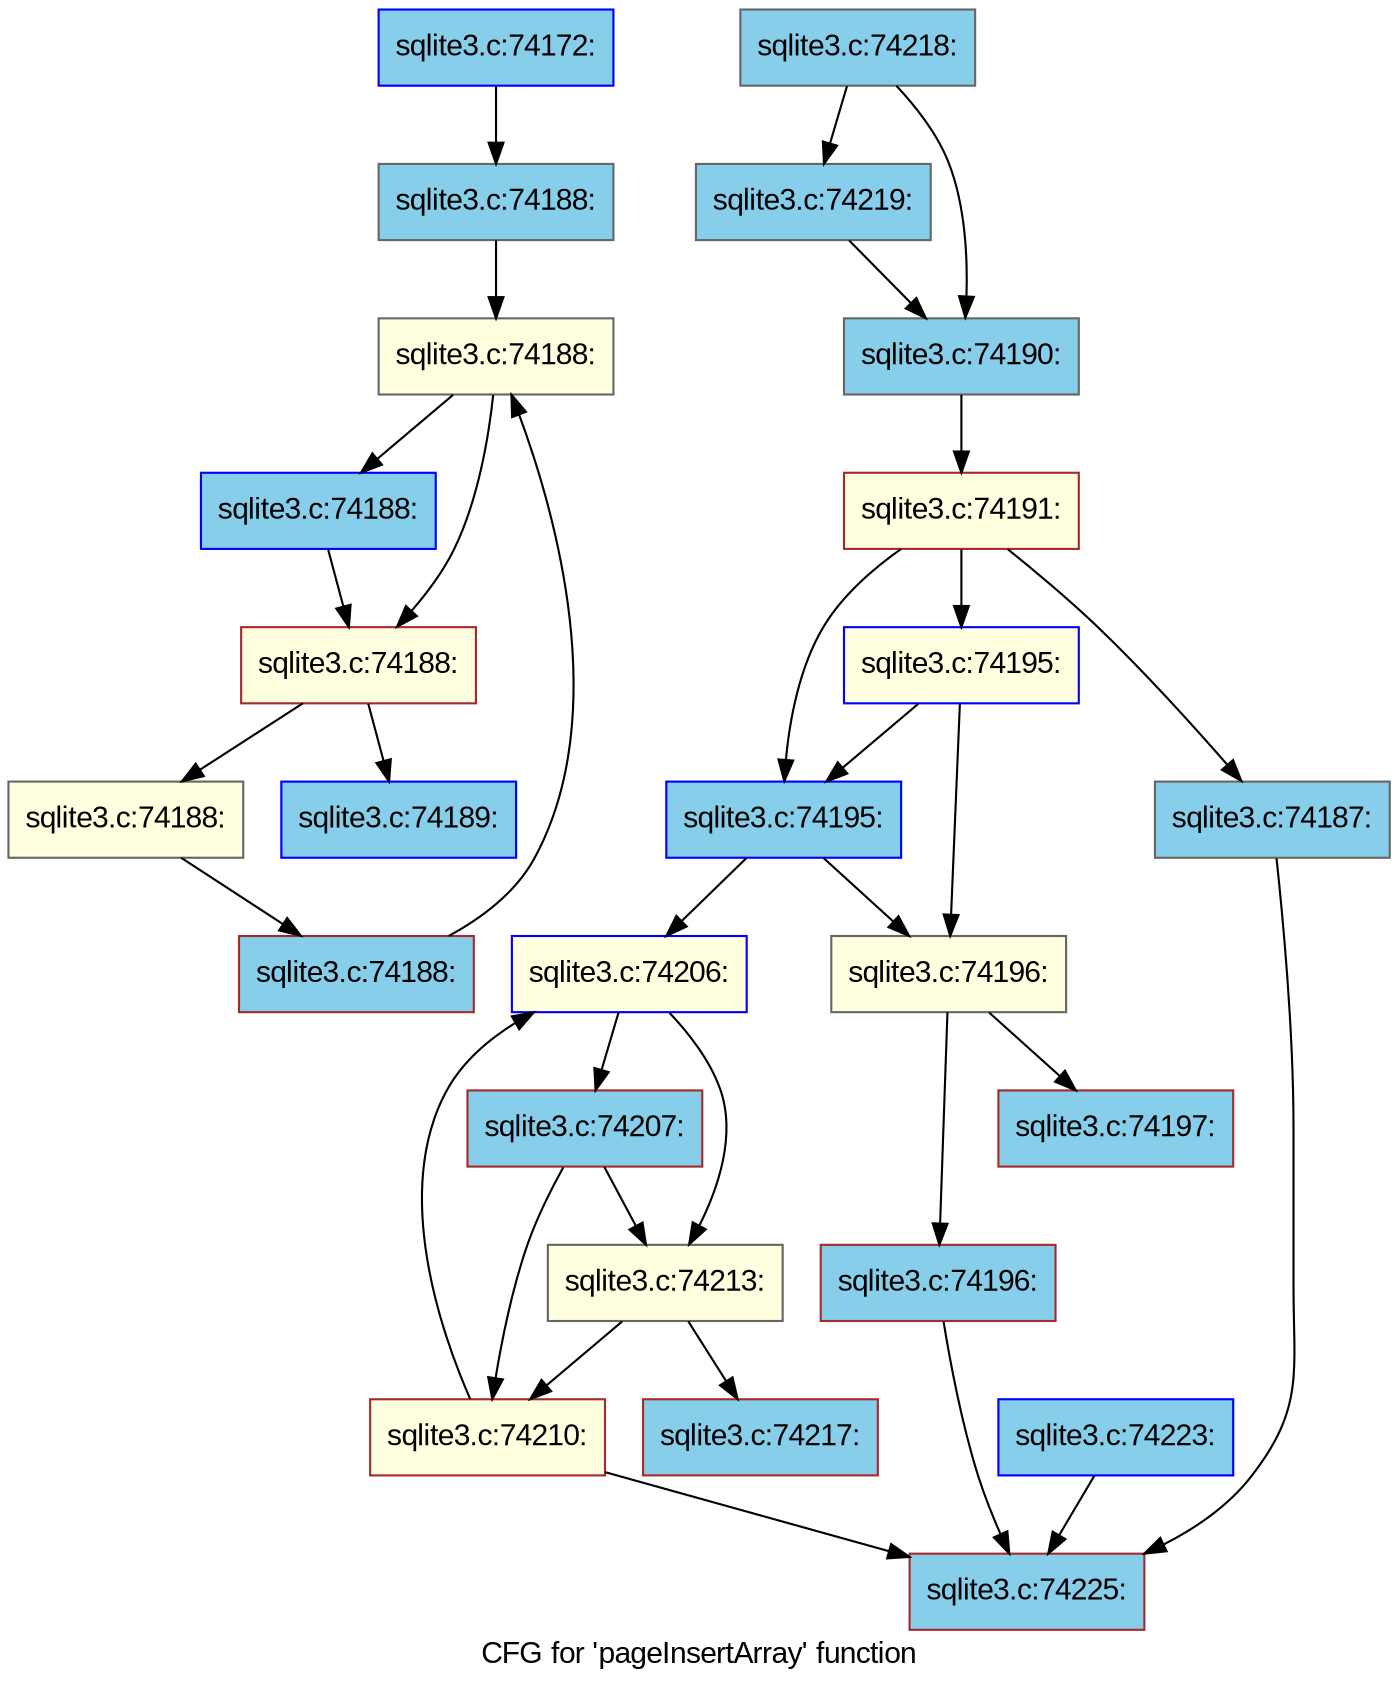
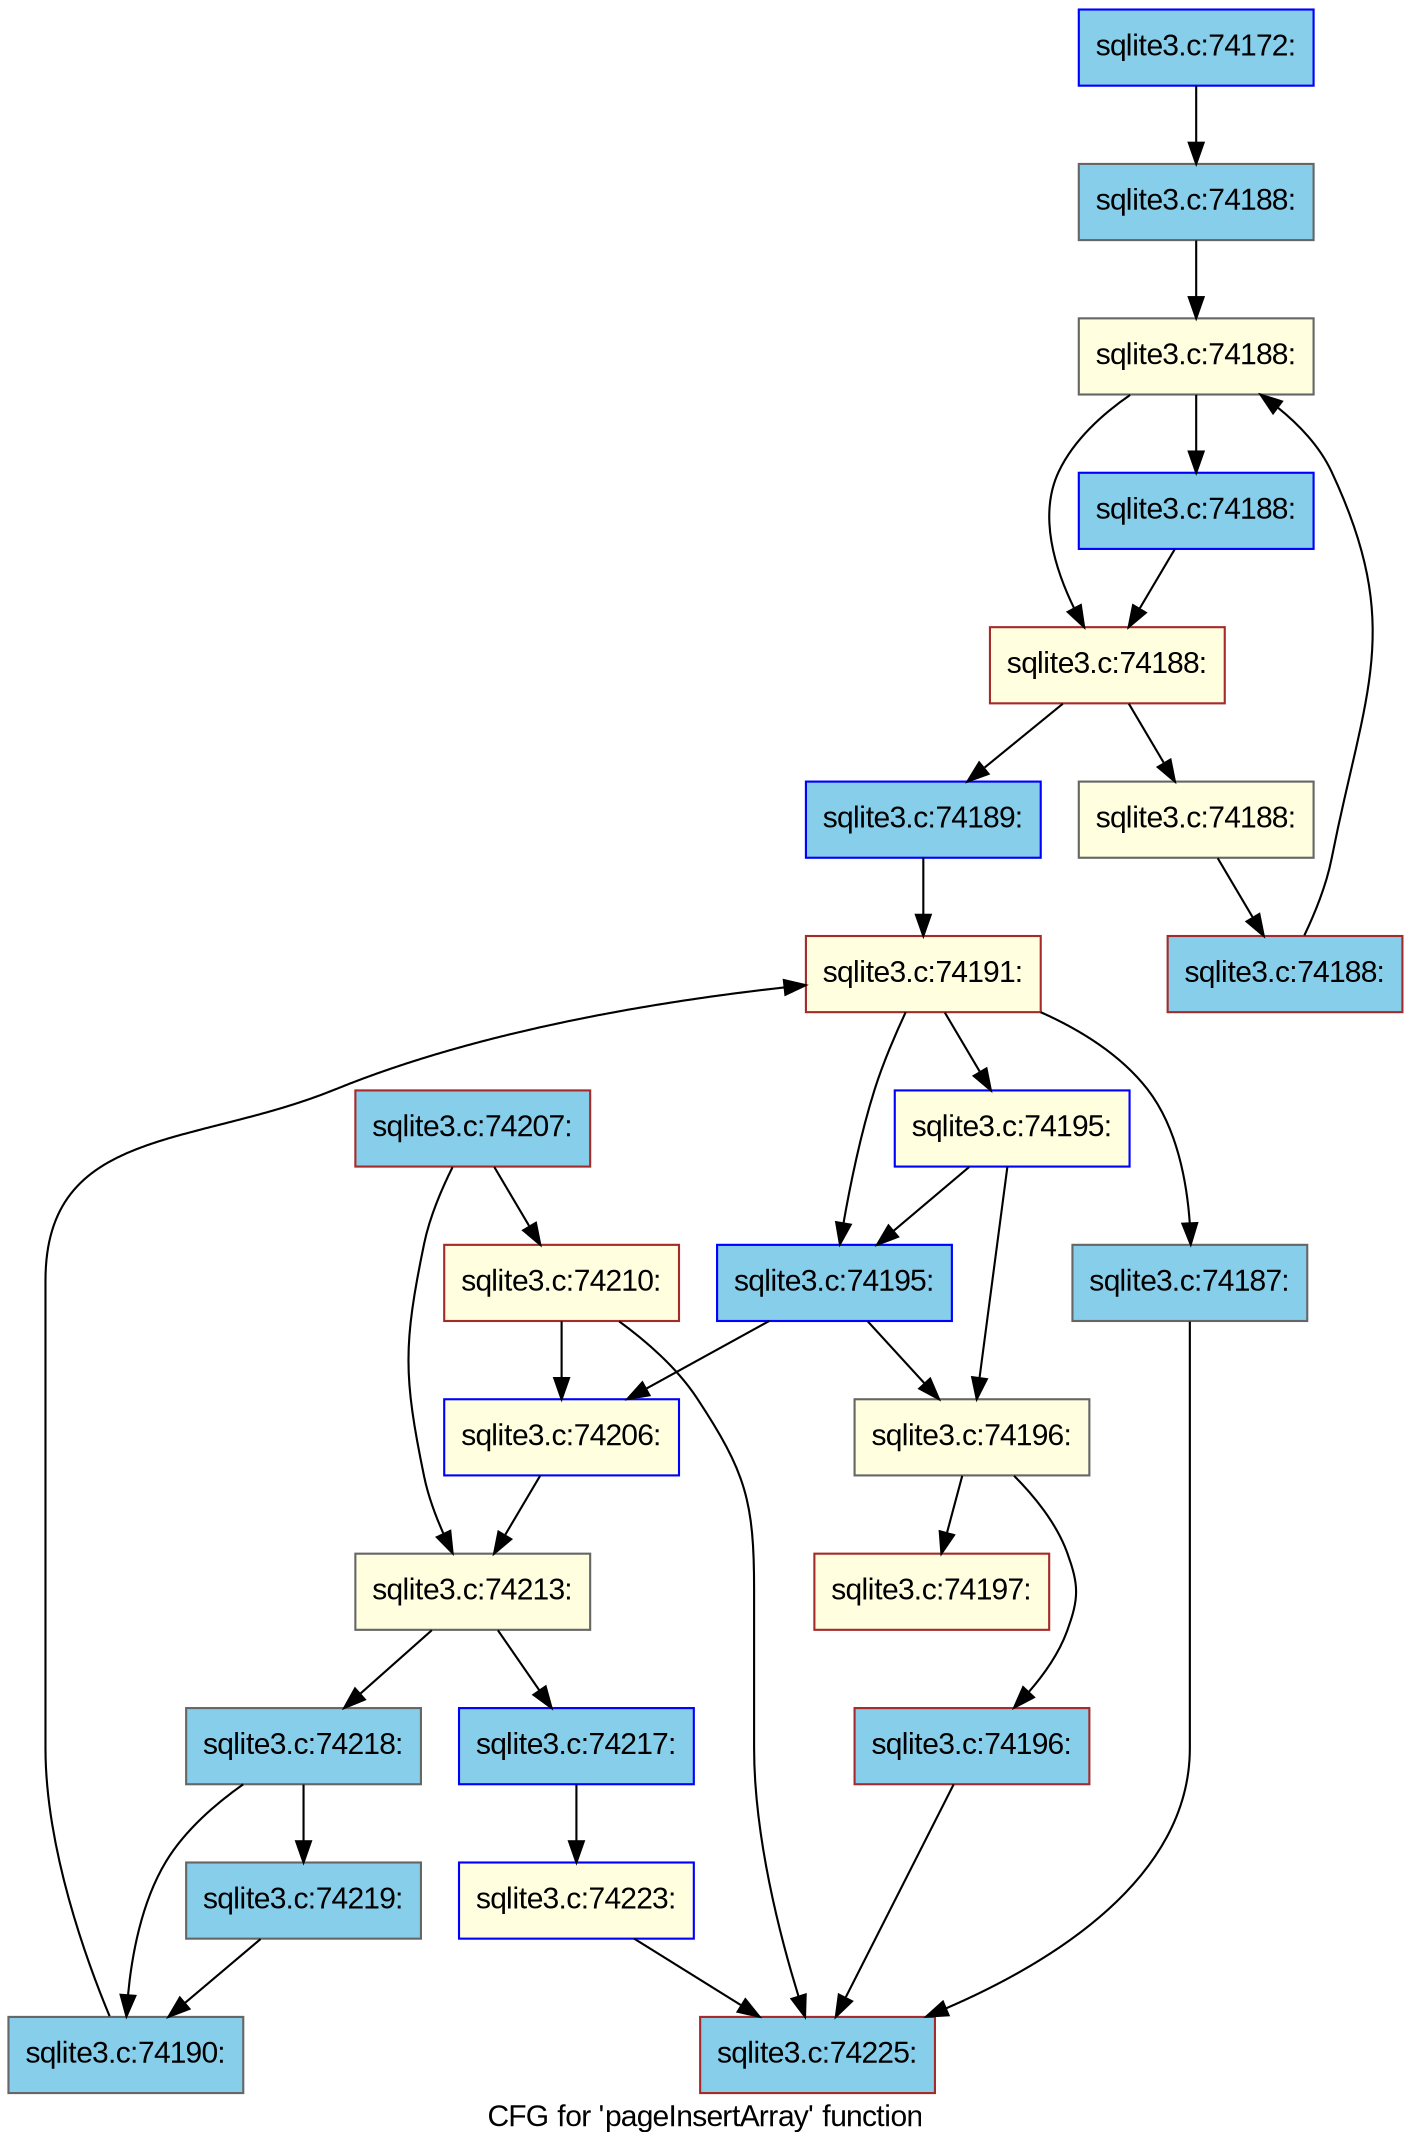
edge "sqlite3.c:74189:" -> "sqlite3.c:74191:": added
edge "sqlite3.c:74206:" -> "sqlite3.c:74207:": removed
node "sqlite3.c:74197:": fillcolor skyblue -> lightyellow
edge "sqlite3.c:74213:" -> "sqlite3.c:74210:": now "sqlite3.c:74213:" -> "sqlite3.c:74218:"
node "sqlite3.c:74217:": color brown -> blue
node "sqlite3.c:74223:": fillcolor skyblue -> lightyellow
edge "sqlite3.c:74217:" -> "sqlite3.c:74223:": added
